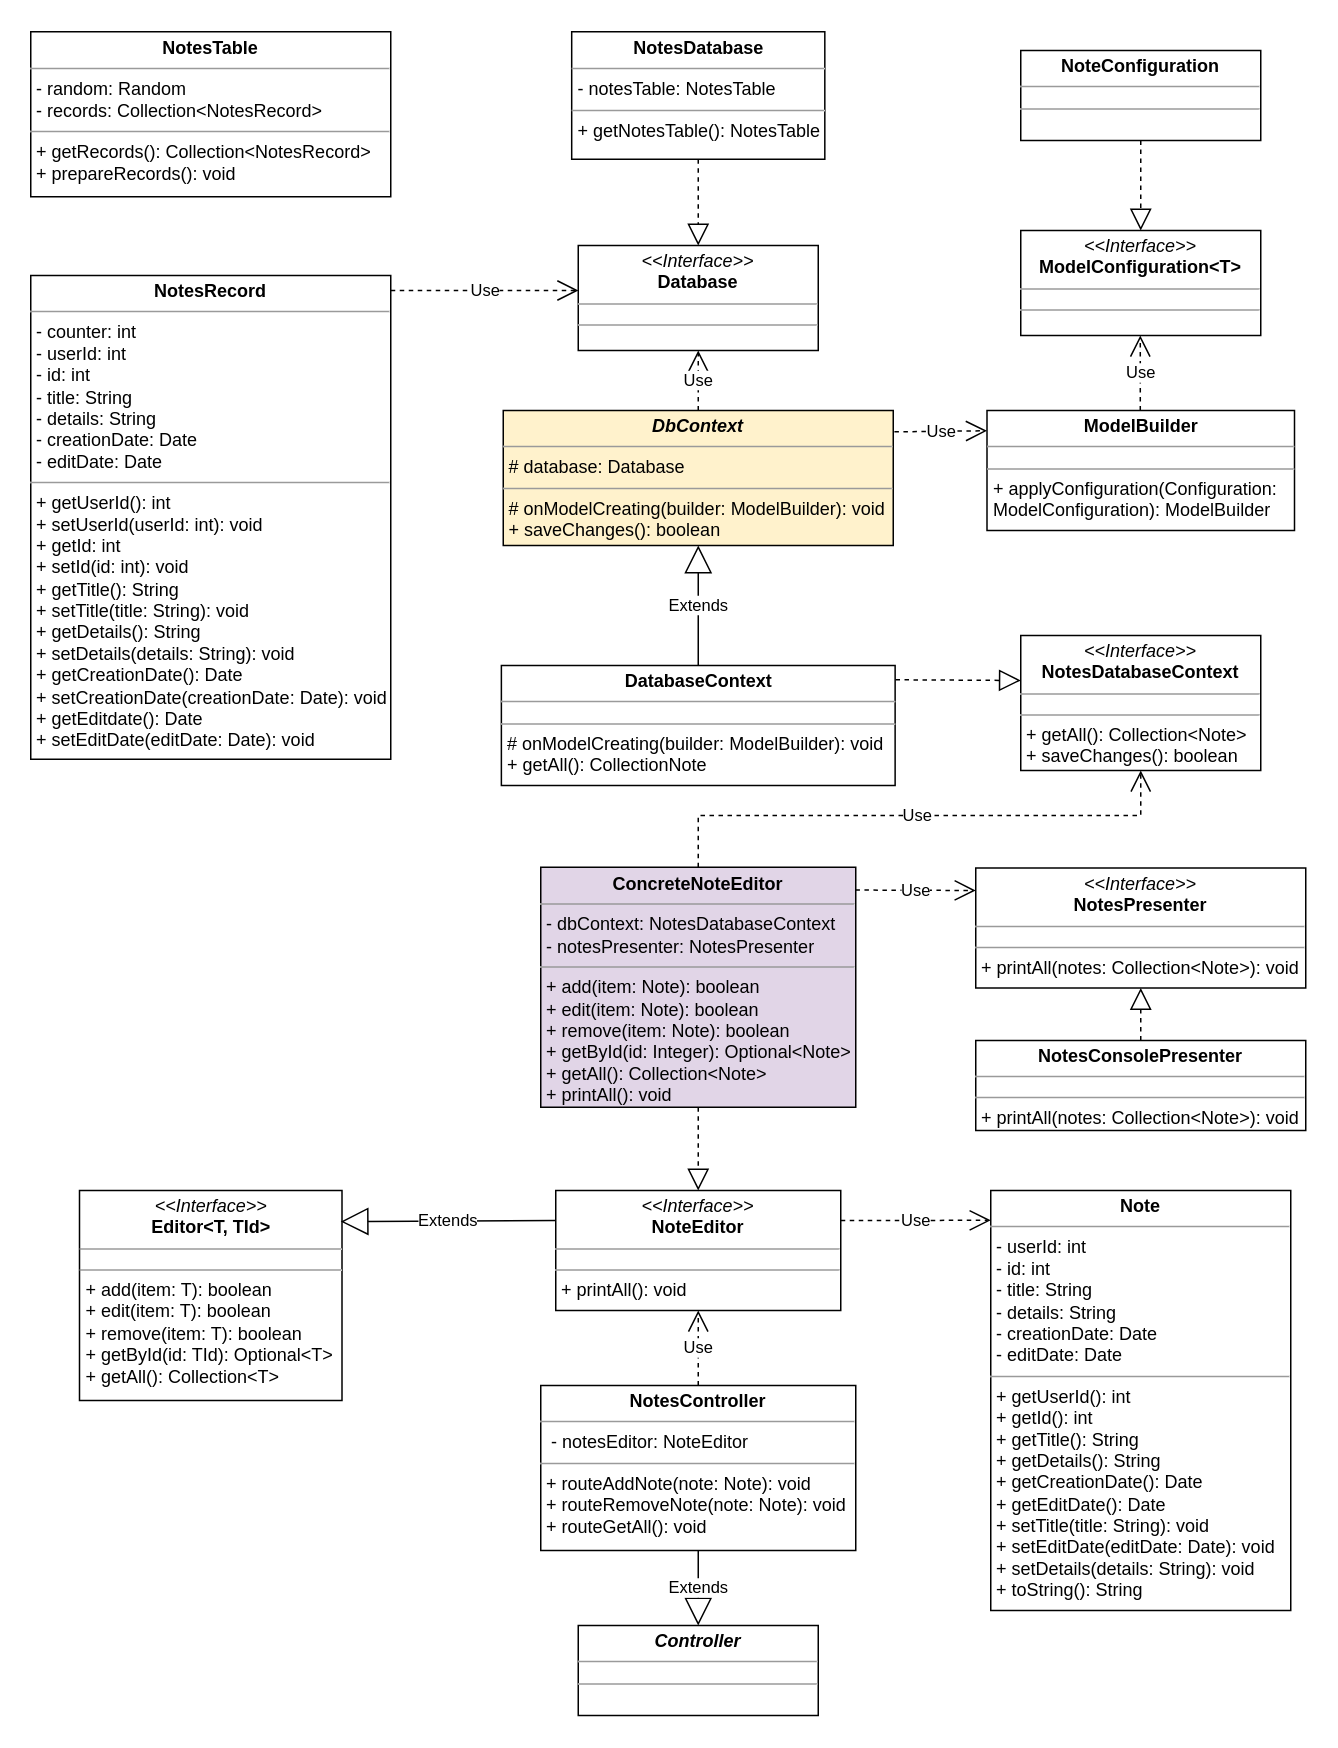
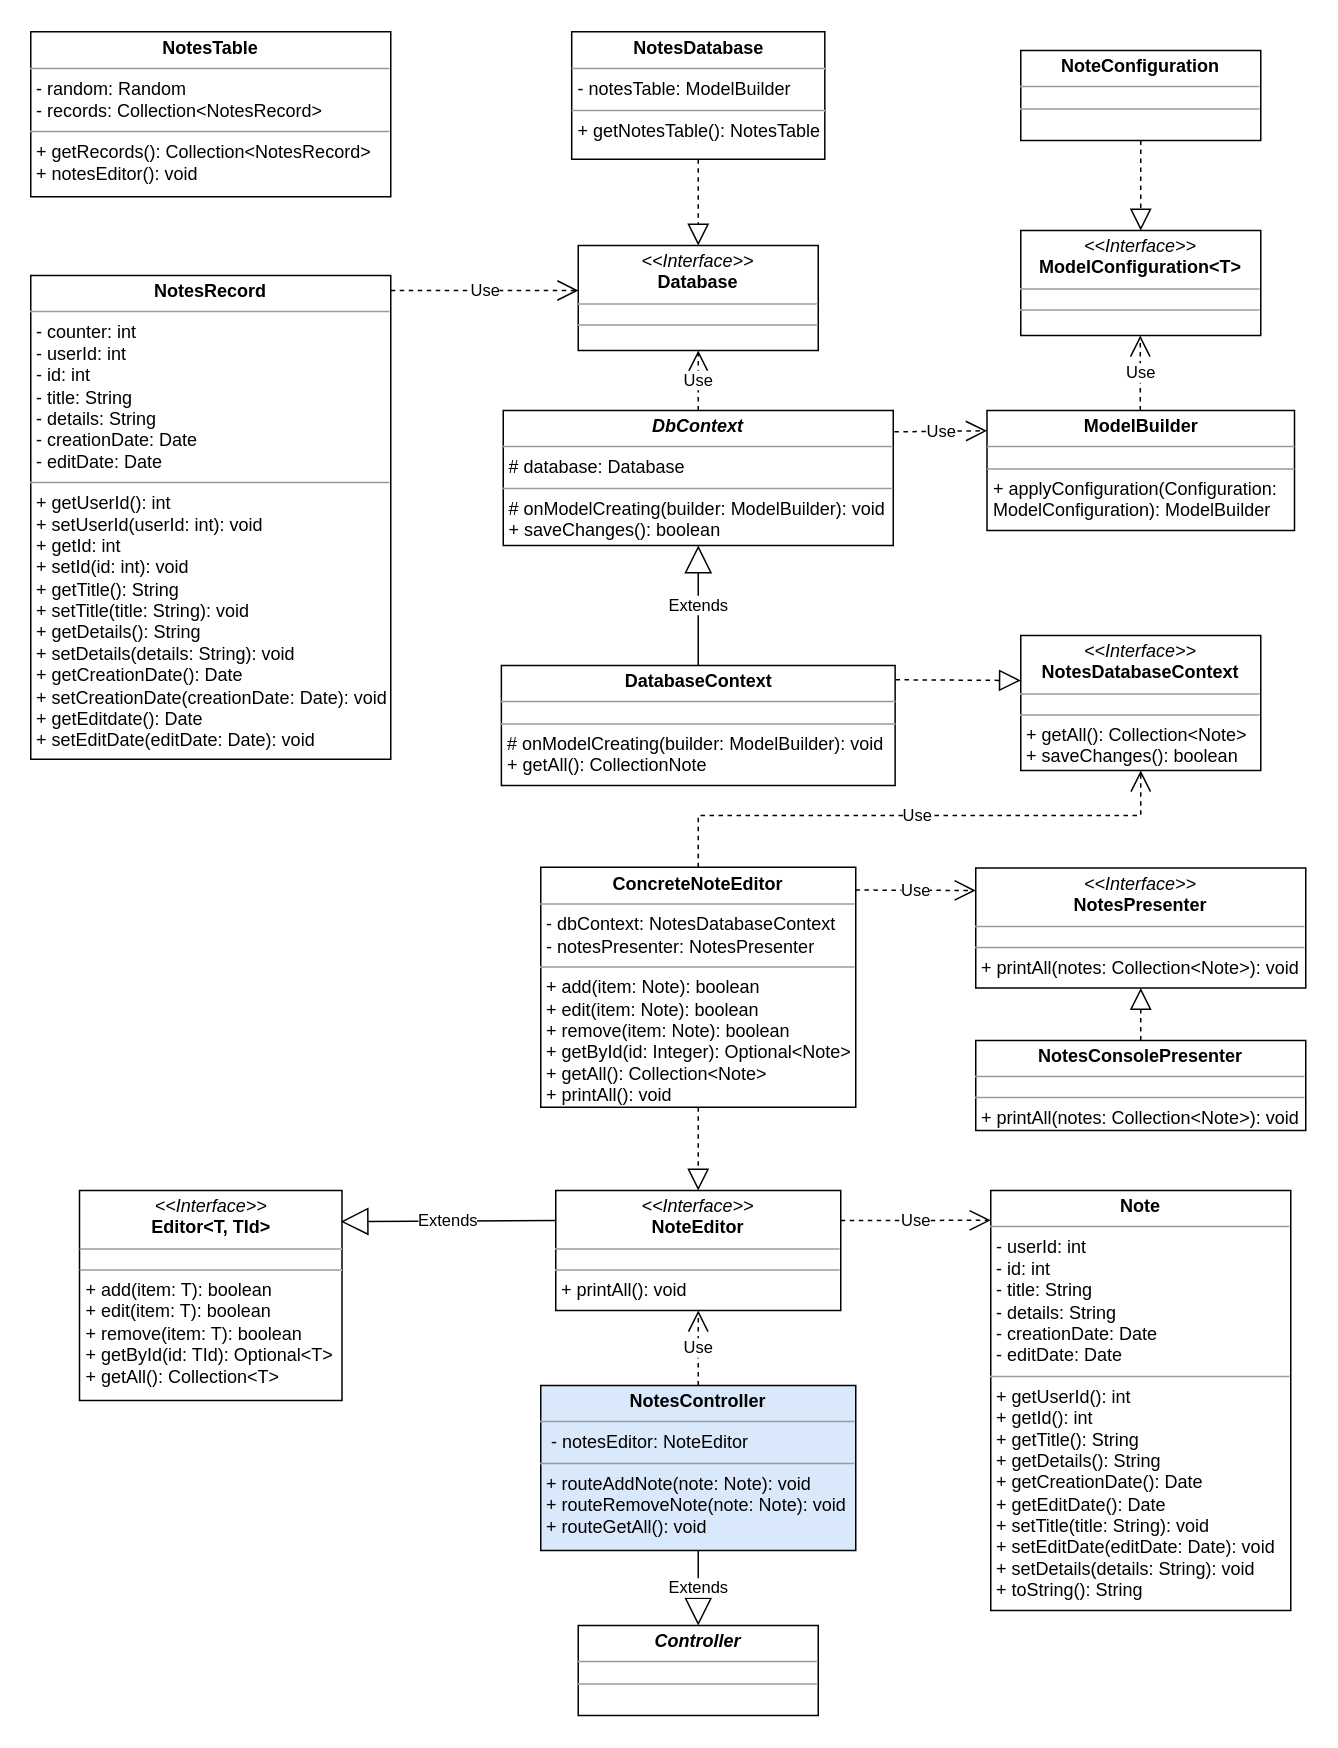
node "NotesDatabase - notesTable: NotesTable + getNotesTable(): NotesTable": label "NotesDatabase - notesTable: NotesTable + getNotesTable(): NotesTable" -> "NotesDatabase - notesTable: ModelBuilder + getNotesTable(): NotesTable"
node "NotesTable - random: Random - records: Collection<NotesRecord> + getRecords(): Collection<NotesRecord> + prepareRecords(): void": label "NotesTable - random: Random - records: Collection<NotesRecord> + getRecords(): Collection<NotesRecord> + prepareRecords(): void" -> "NotesTable - random: Random - records: Collection<NotesRecord> + getRecords(): Collection<NotesRecord> + notesEditor(): void"
node "DbContext # database: Database # onModelCreating(builder: ModelBuilder): void + saveChanges(): boolean": fillcolor #fff2cc -> #ffffff
node "ConcreteNoteEditor - dbContext: NotesDatabaseContext - notesPresenter: NotesPresenter + add(item: Note): boolean + edit(item: Note): boolean + remove(item: Note): boolean + getById(id: Integer): Optional<Note> + getAll(): Collection<Note> + printAll(): void": fillcolor #e1d5e7 -> #ffffff
node "NotesController - notesEditor: NoteEditor + routeAddNote(note: Note): void + routeRemoveNote(note: Note): void + routeGetAll(): void": fillcolor #ffffff -> #dae8fc
